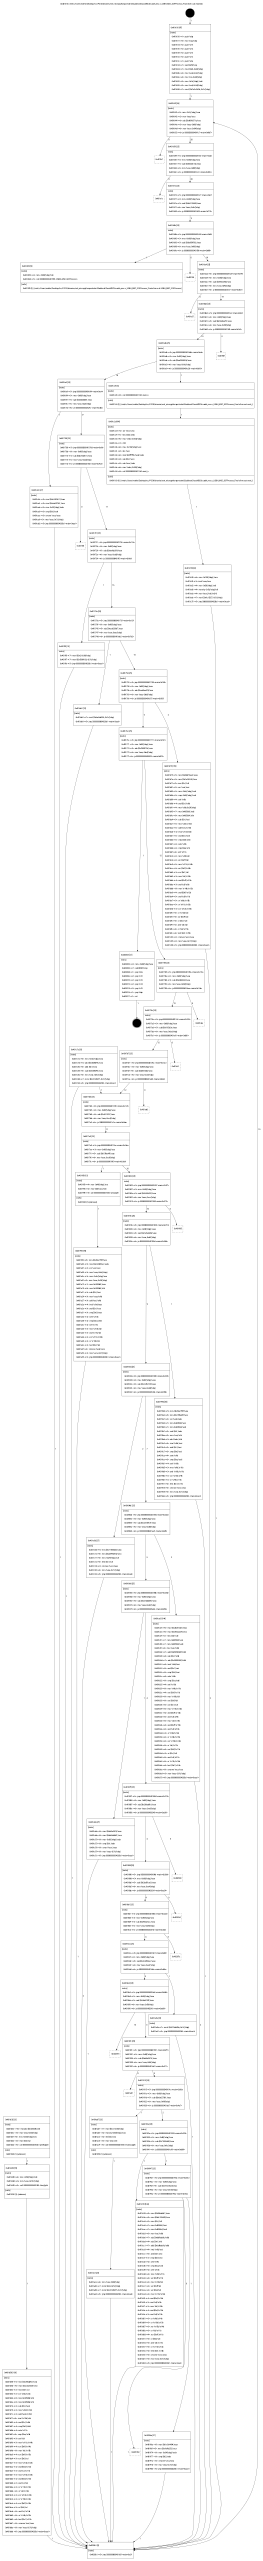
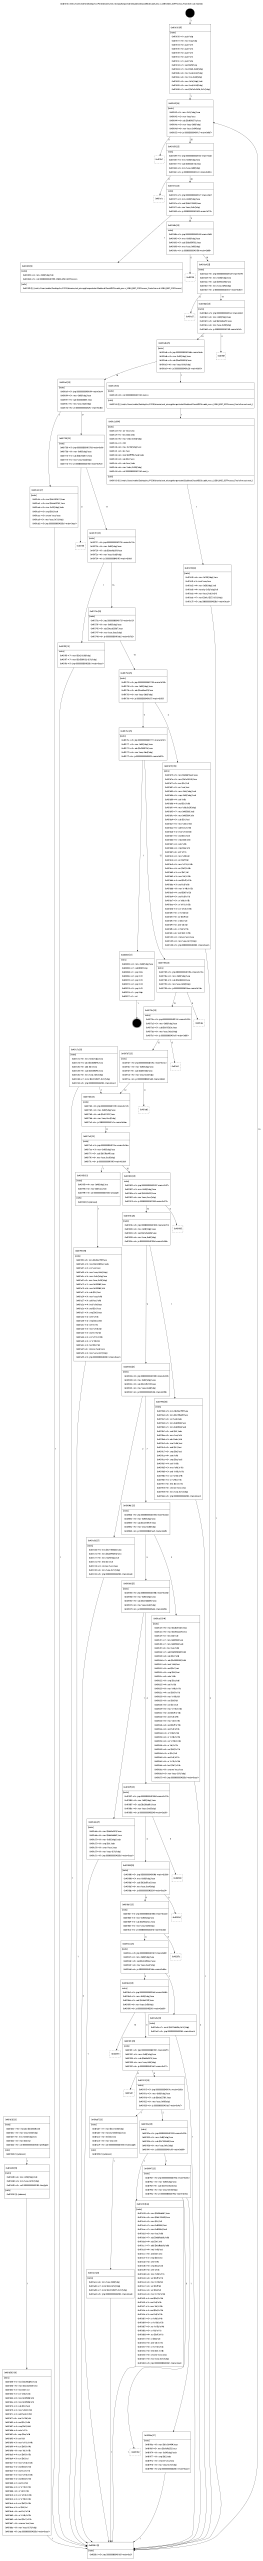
edge "0x40168b [25]" -> "0x401d29 [9]": now "0x401672 [25]" -> "0x401d29 [9]"
node "0x401de2 [12]": removed
